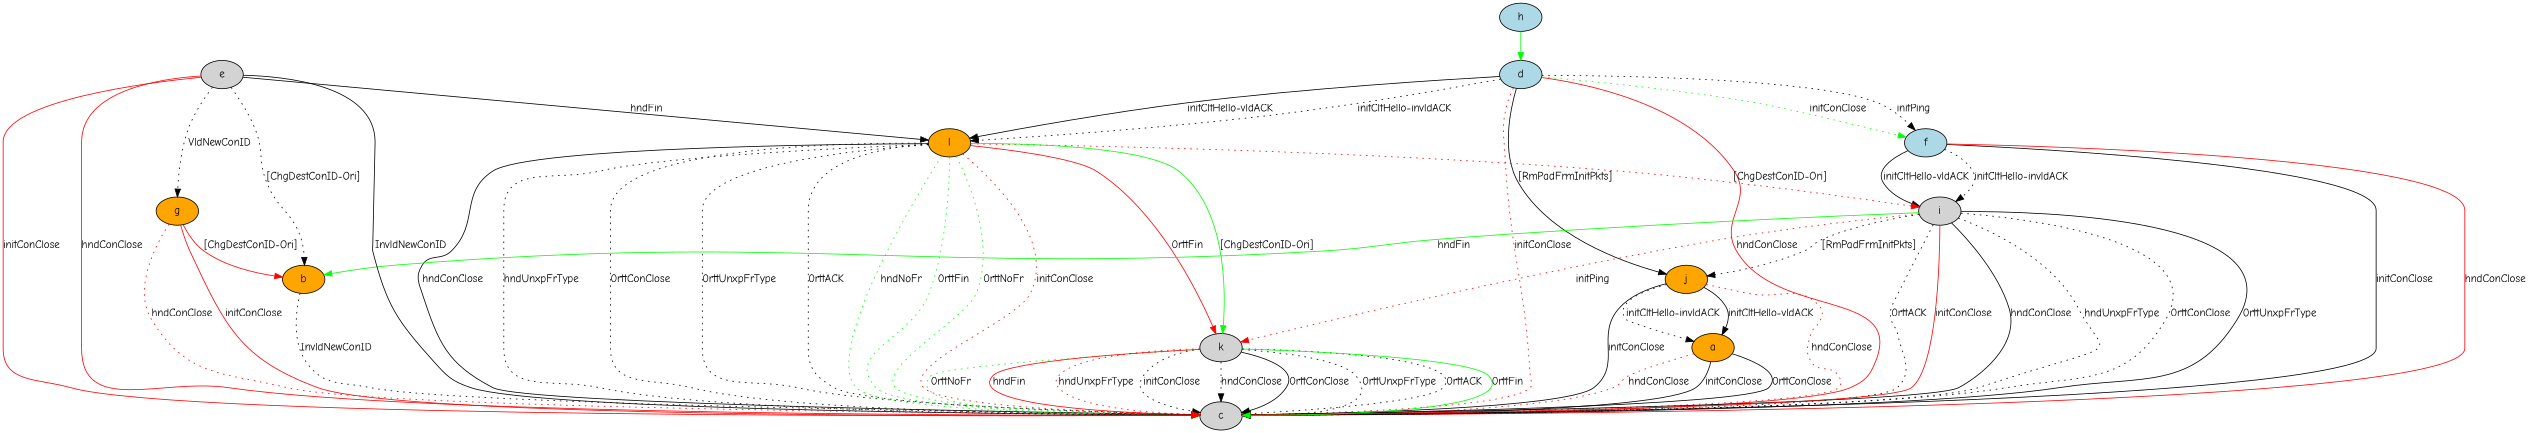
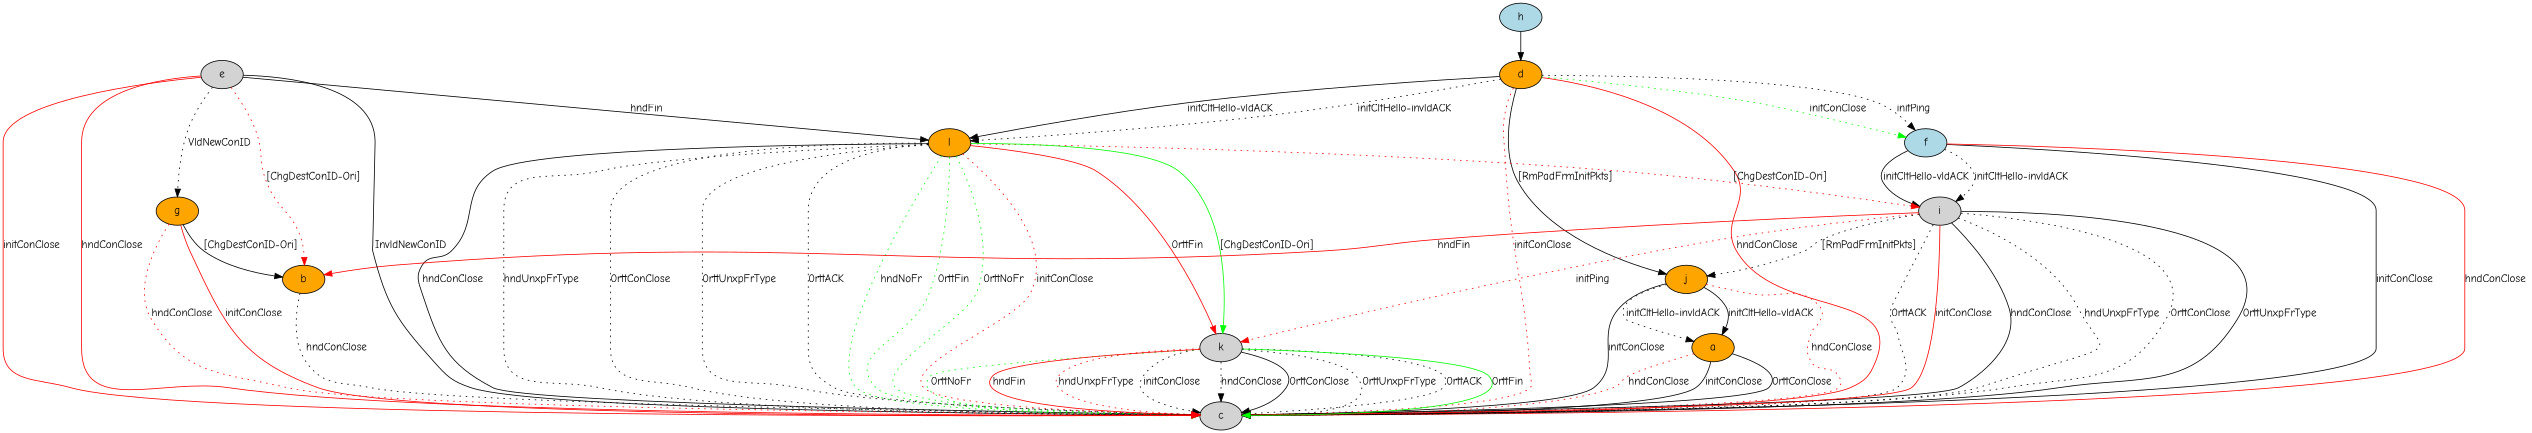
edge "h" -> "d": color green -> black
node "d": fillcolor lightblue -> orange
edge "e" -> "b": color black -> red
edge "i" -> "b": color green -> red
edge "g" -> "b": color red -> black
edge "b" -> "c": label "InvldNewConID " -> "hndConClose "
